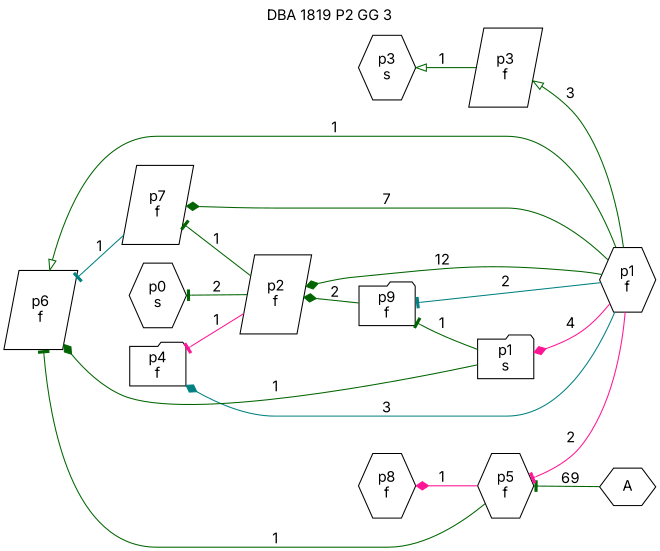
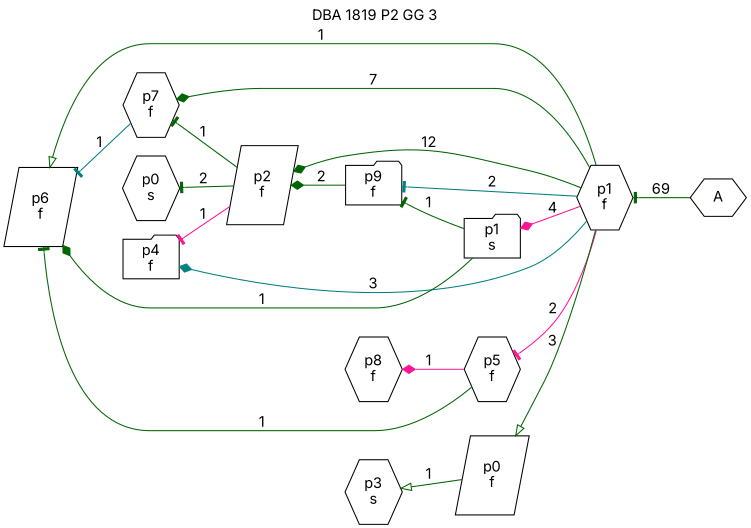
node "p3 f": label "p3 f" -> "p0 f"
node "p7 f": shape parallelogram -> hexagon
edge "A" -> "p5 f": now "A" -> "p1 f"
